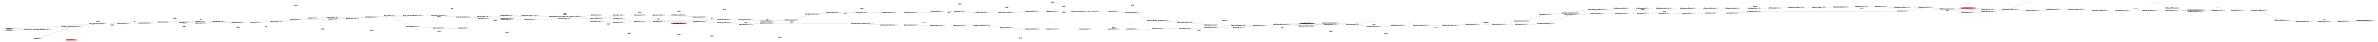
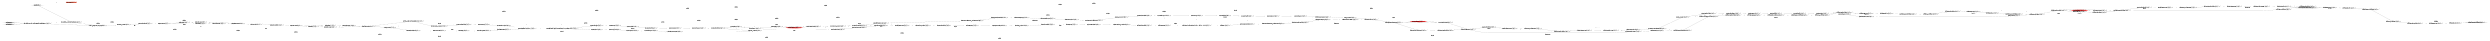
node "irFunctionNode.setStatic(false)@@@27@@@['1', '1', '0']": added
